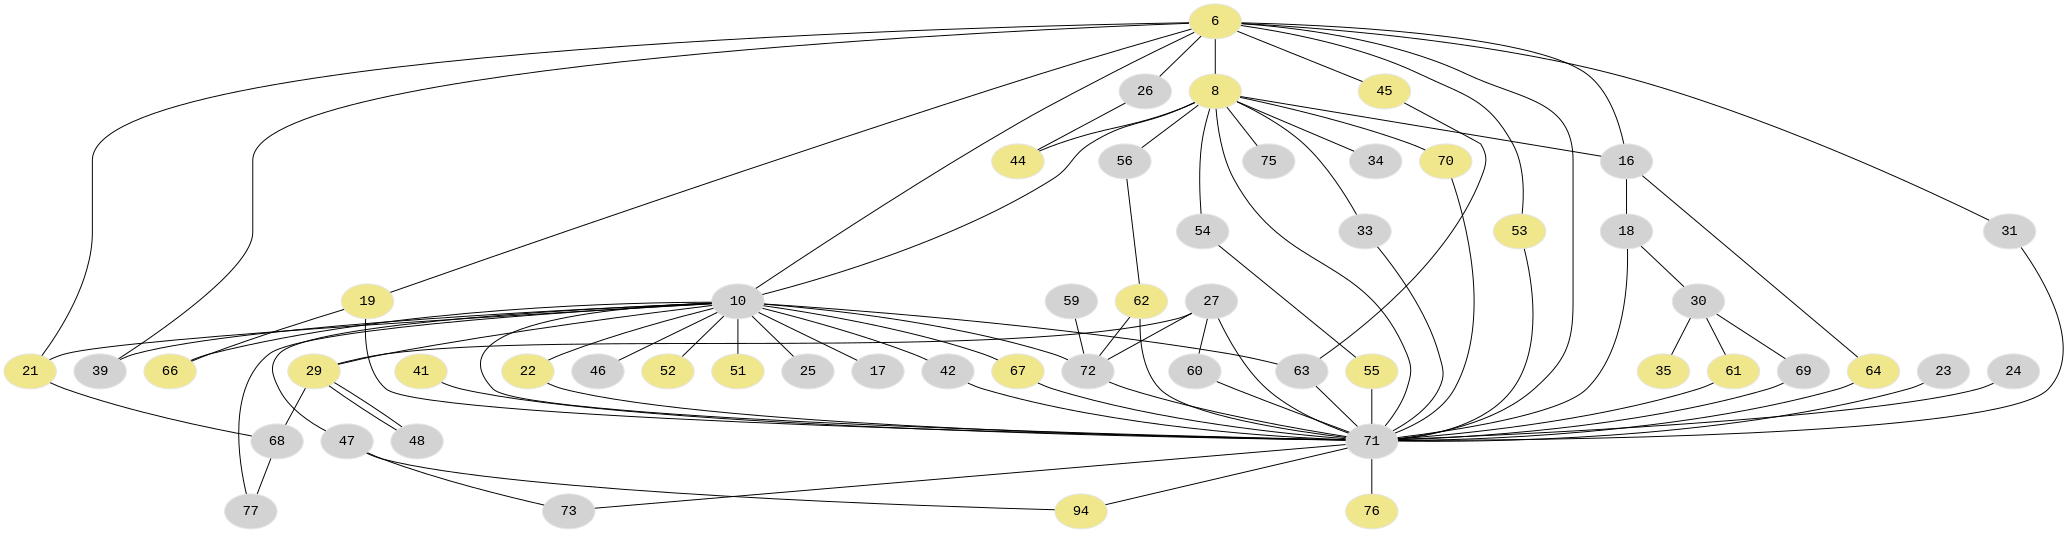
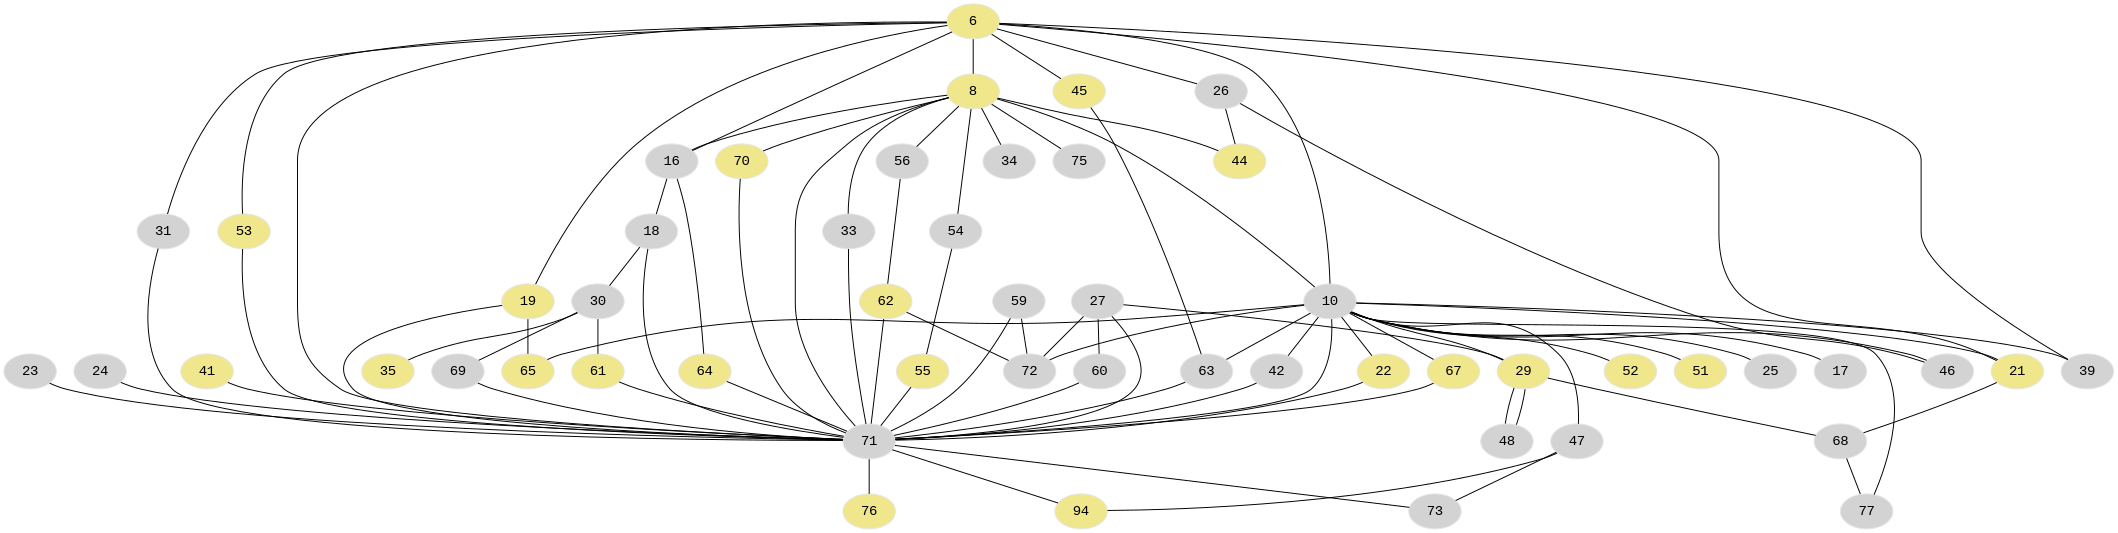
edge "26" -- "46": added
node "66": label "66" -> "65"
edge "72" -- "71": now "59" -- "71"
